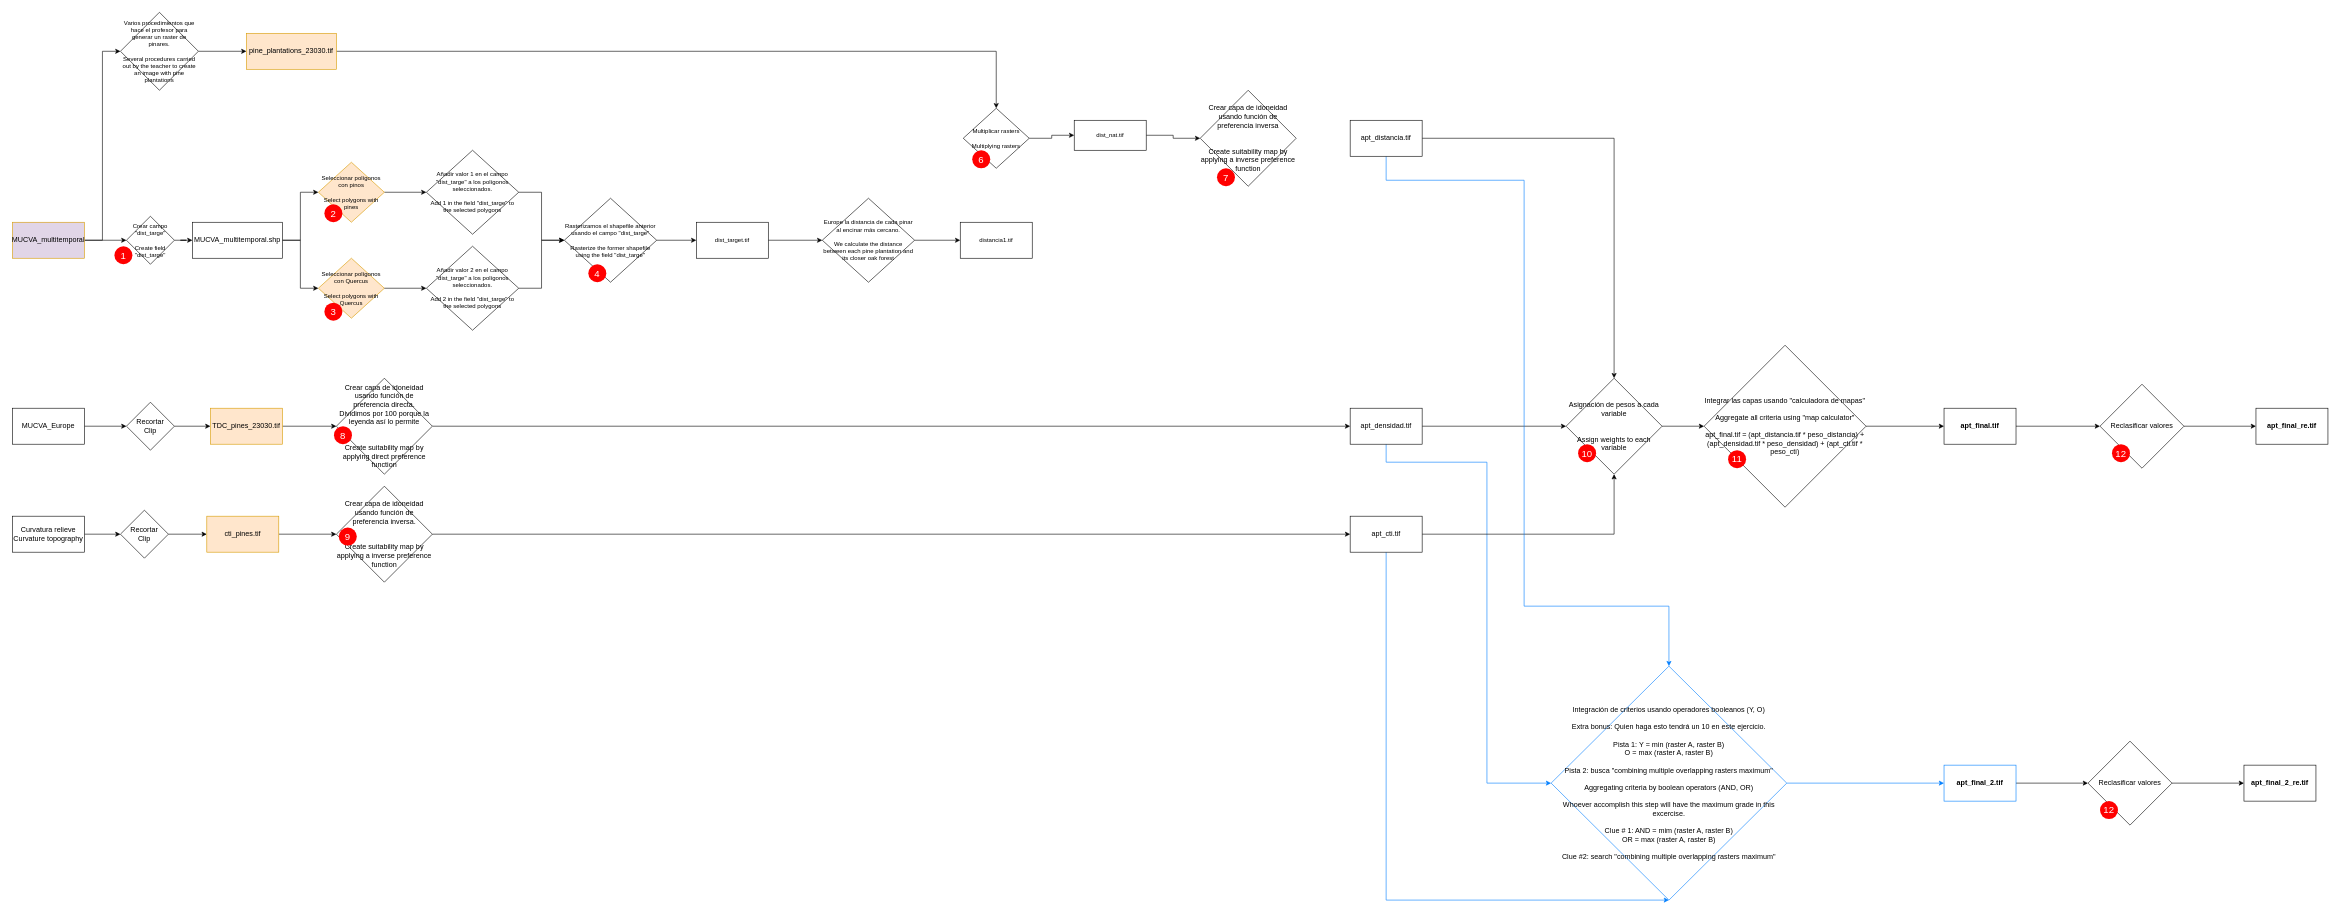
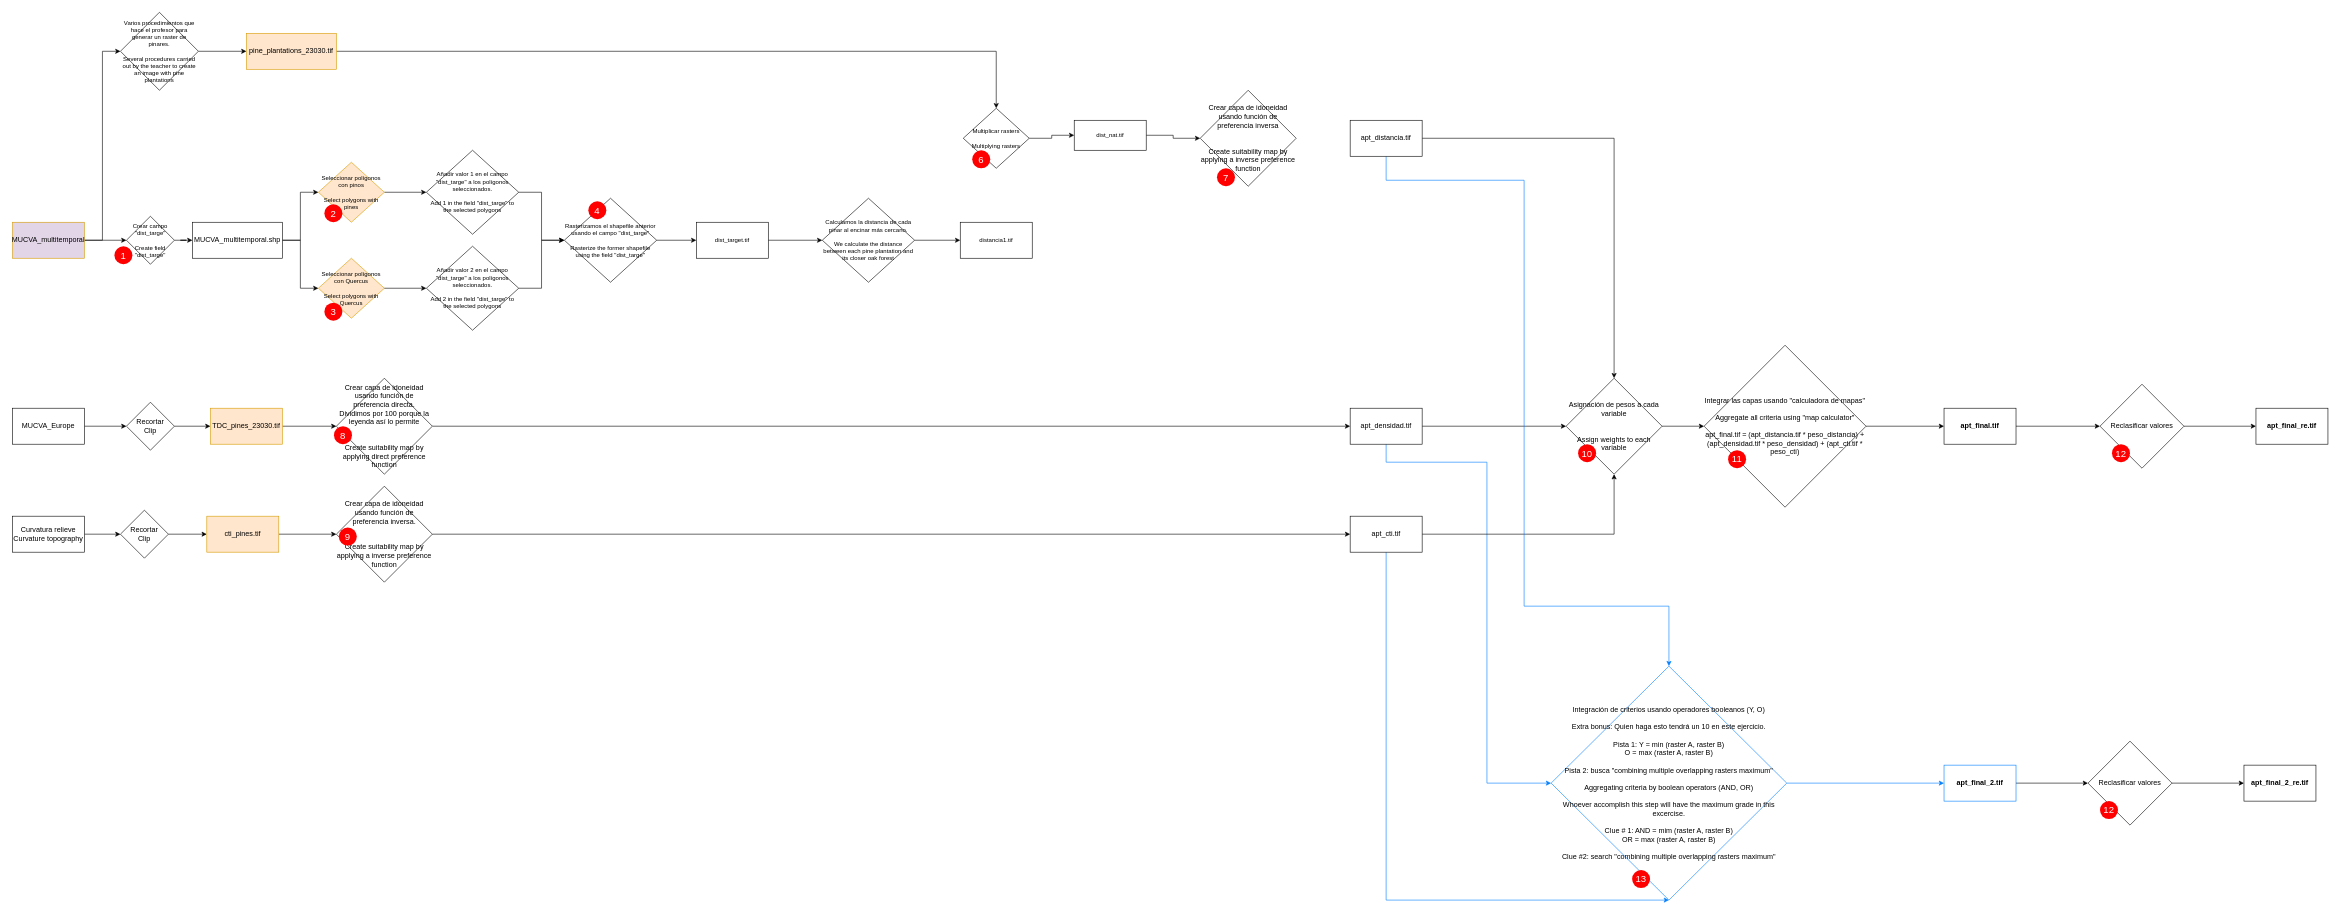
node "Europe la distancia de cada pinar al encinar más cercano. We calculate the distance between each pine plantation and its closer oak forest": label "Europe la distancia de cada pinar al encinar más cercano. We calculate the distance between each pine plantation and its closer oak forest" -> "Calculamos la distancia de cada pinar al encinar más cercano. We calculate the distance between each pine plantation and its closer oak forest"
node "4": moved (597, 273) -> (597, 210)
node "13": added
